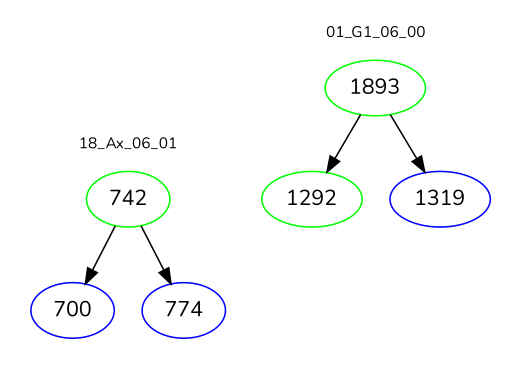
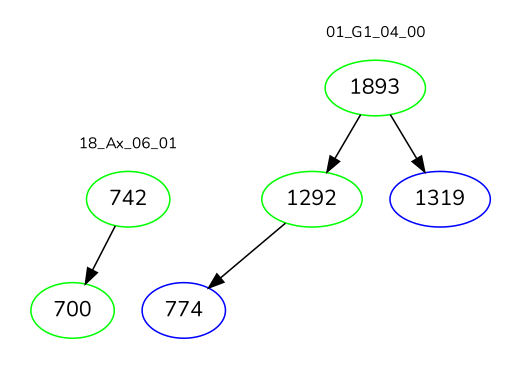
cluster "01_G1_06_00": label "01_G1_06_00" -> "01_G1_04_00"
edge "742" -> "774": now "1292" -> "774"
node "700": color blue -> green
